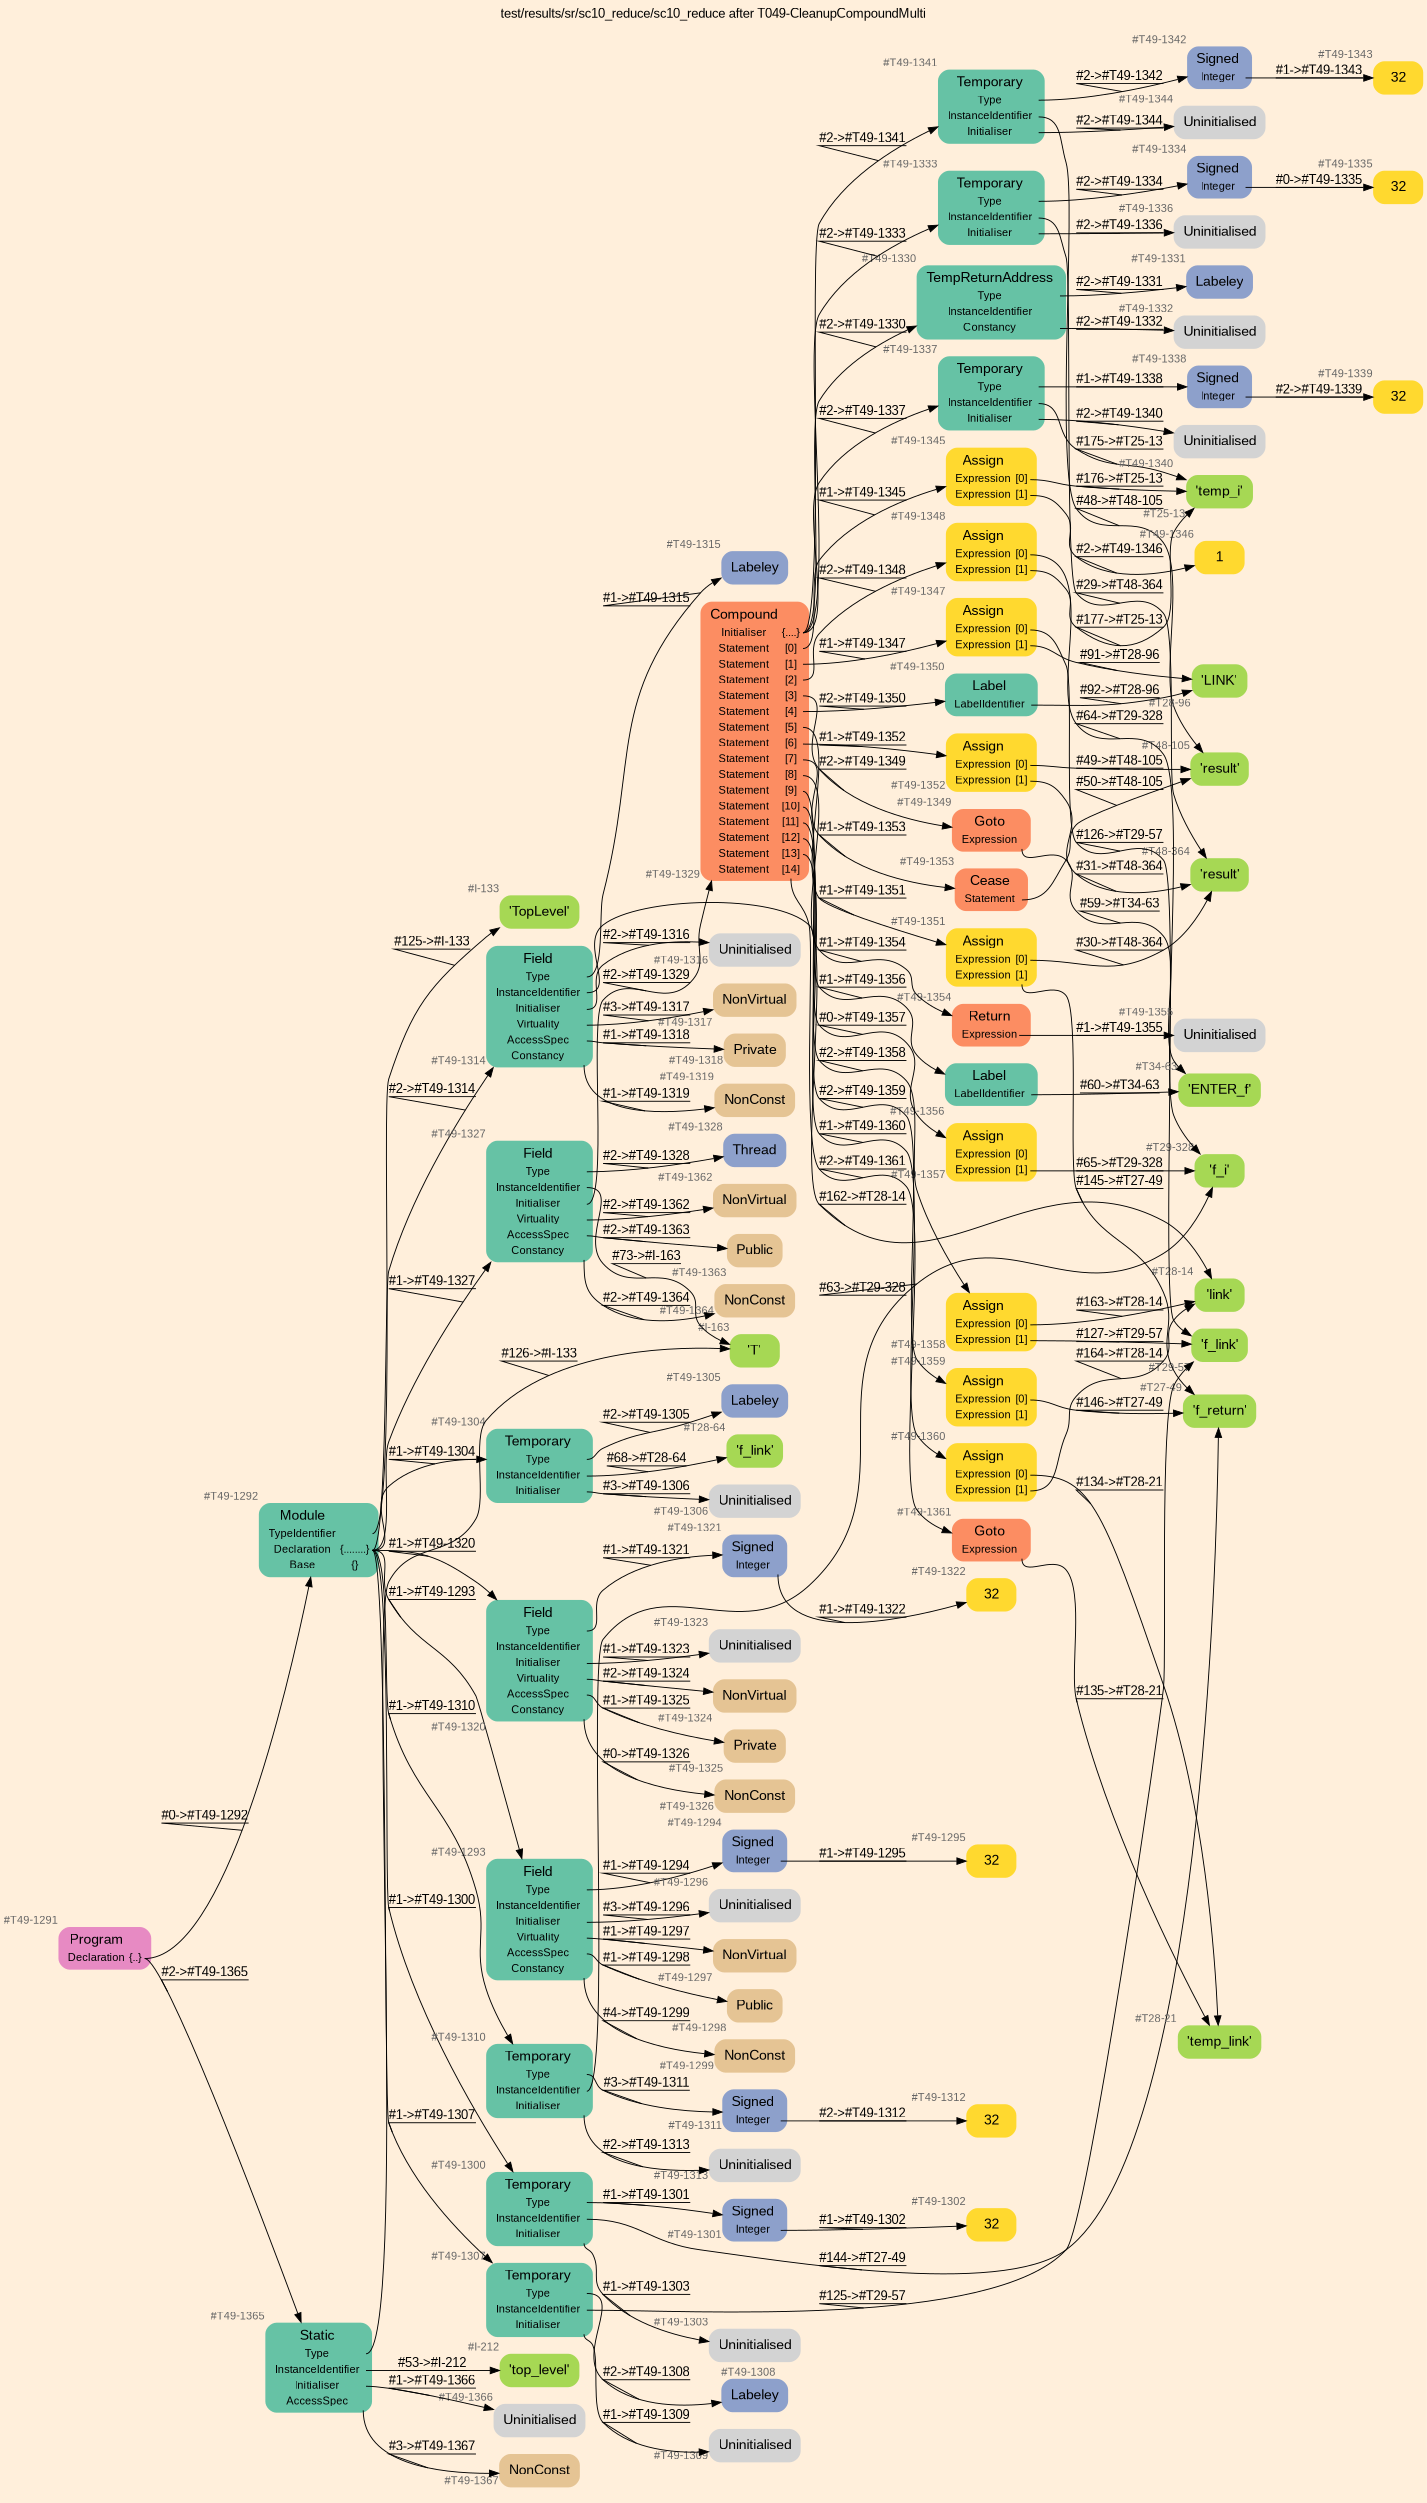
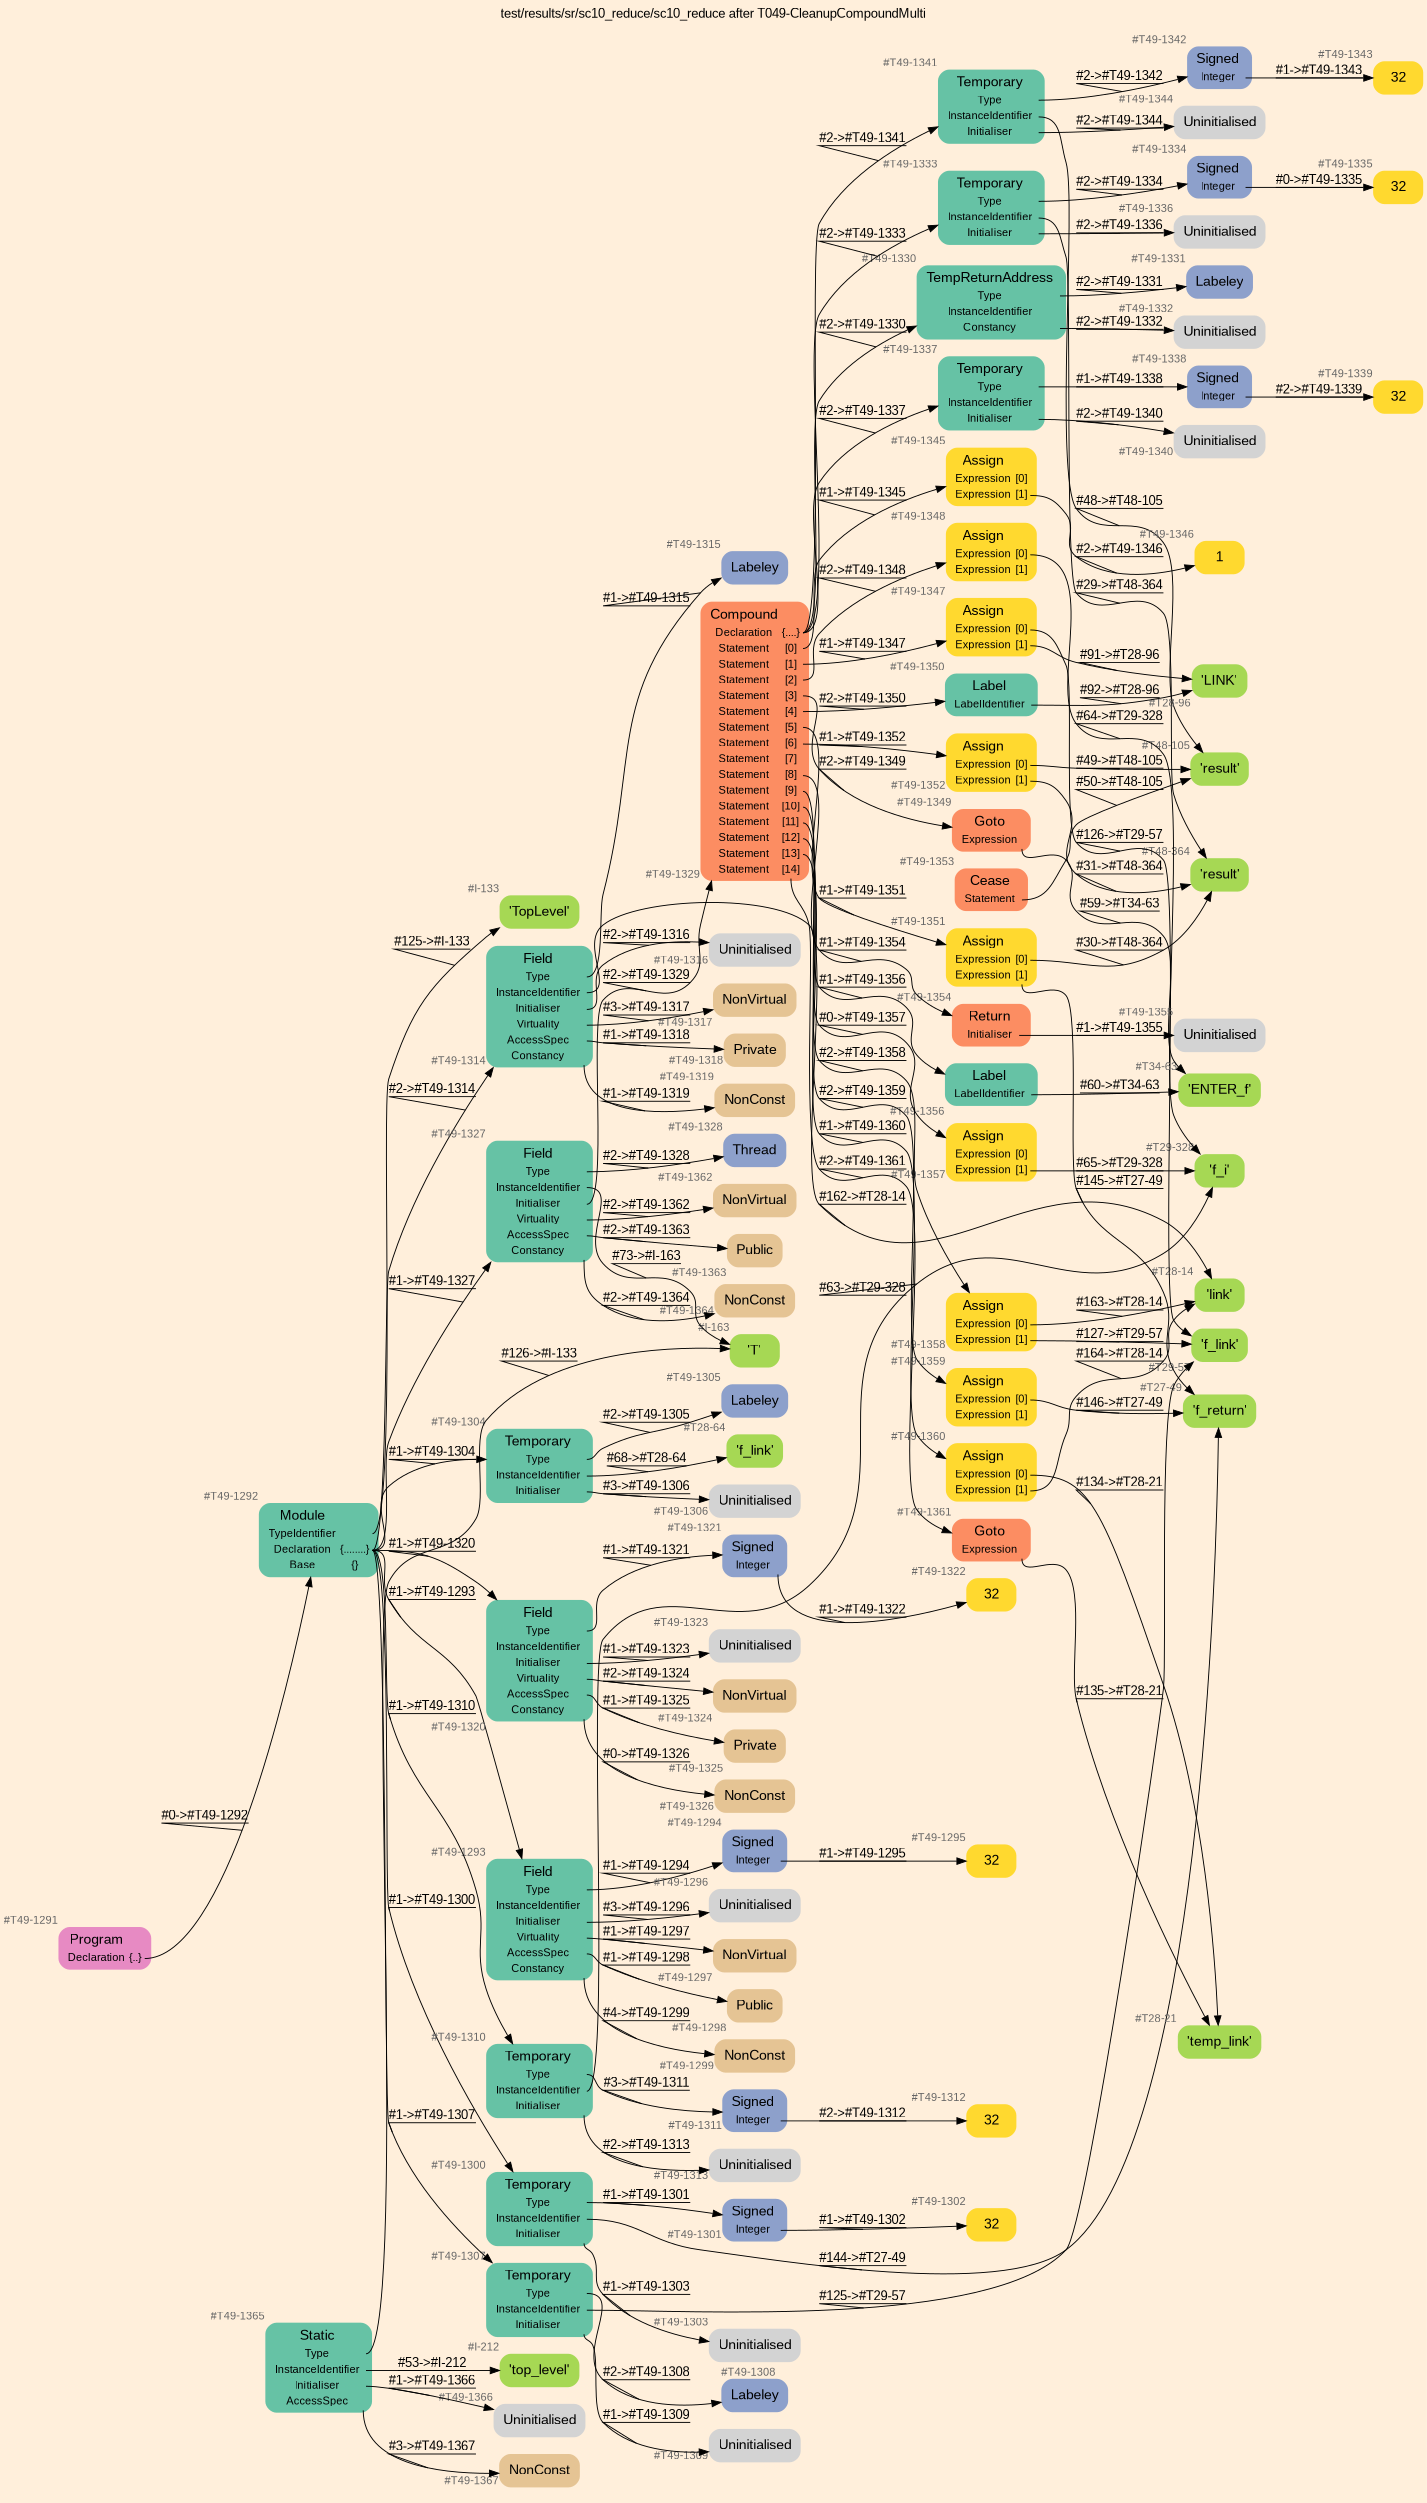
node "'temp_i'": removed
node "Compound": text "Initialiser" -> "Declaration"
edge "Compound" -> "Cease": removed, label "#1->#T49-1353"
node "Return": text "Expression" -> "Initialiser"
edge "Program" -> "Static": removed, label "#2->#T49-1365"
